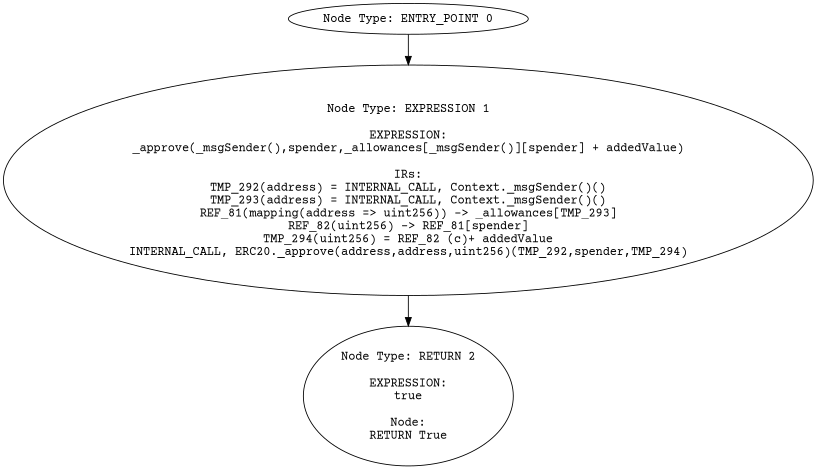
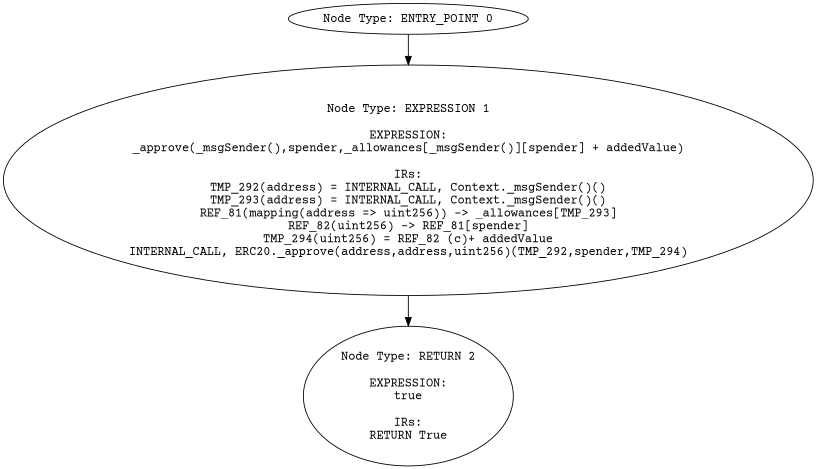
node "Node Type: RETURN 2 EXPRESSION: true Node: RETURN True": label "Node Type: RETURN 2 EXPRESSION: true Node: RETURN True" -> "Node Type: RETURN 2 EXPRESSION: true IRs: RETURN True"
